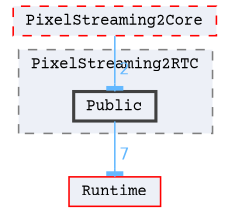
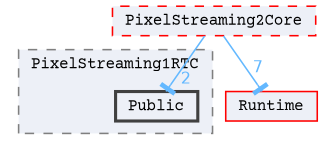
cluster "PixelStreaming2RTC": label "PixelStreaming2RTC" -> "PixelStreaming1RTC"
edge "Public" -> "Runtime": now "PixelStreaming2Core" -> "Runtime"
